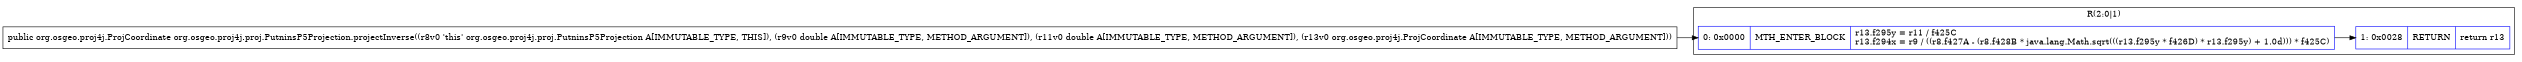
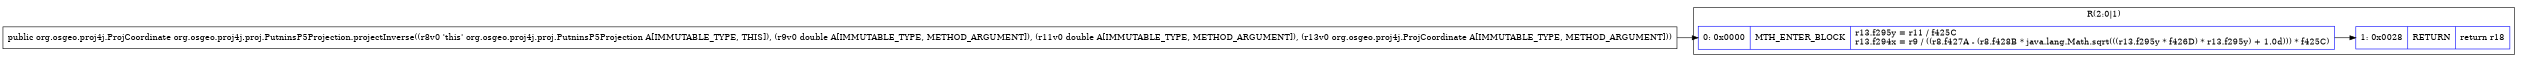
node "1: 0x0028": text "return r13" -> "return r18"
